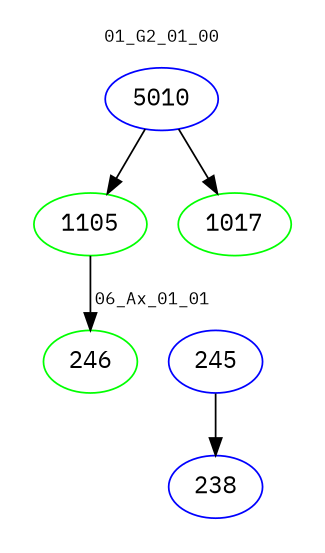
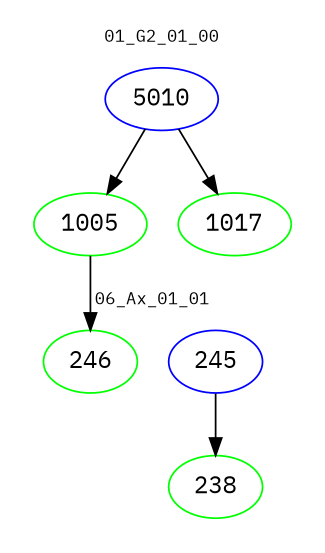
node "1105": label "1105" -> "1005"
node "238": color blue -> green
